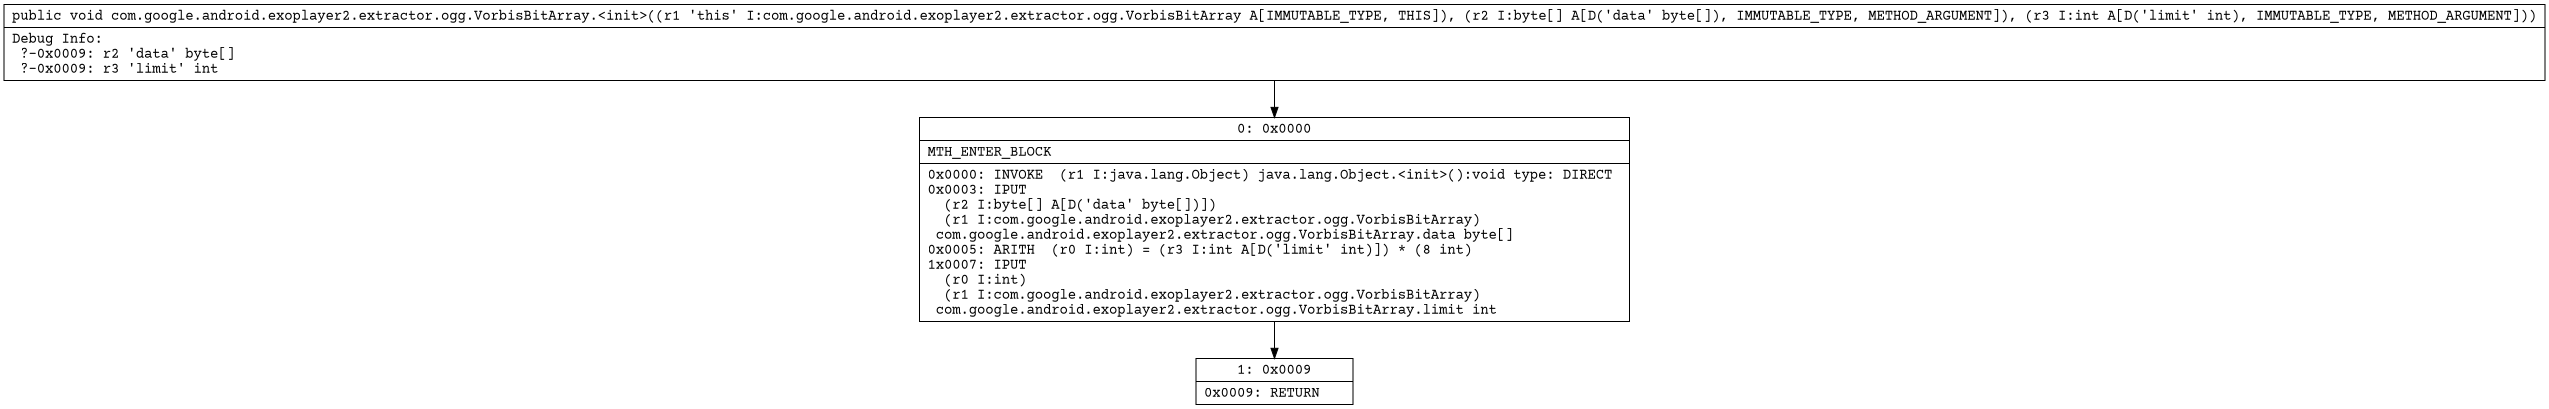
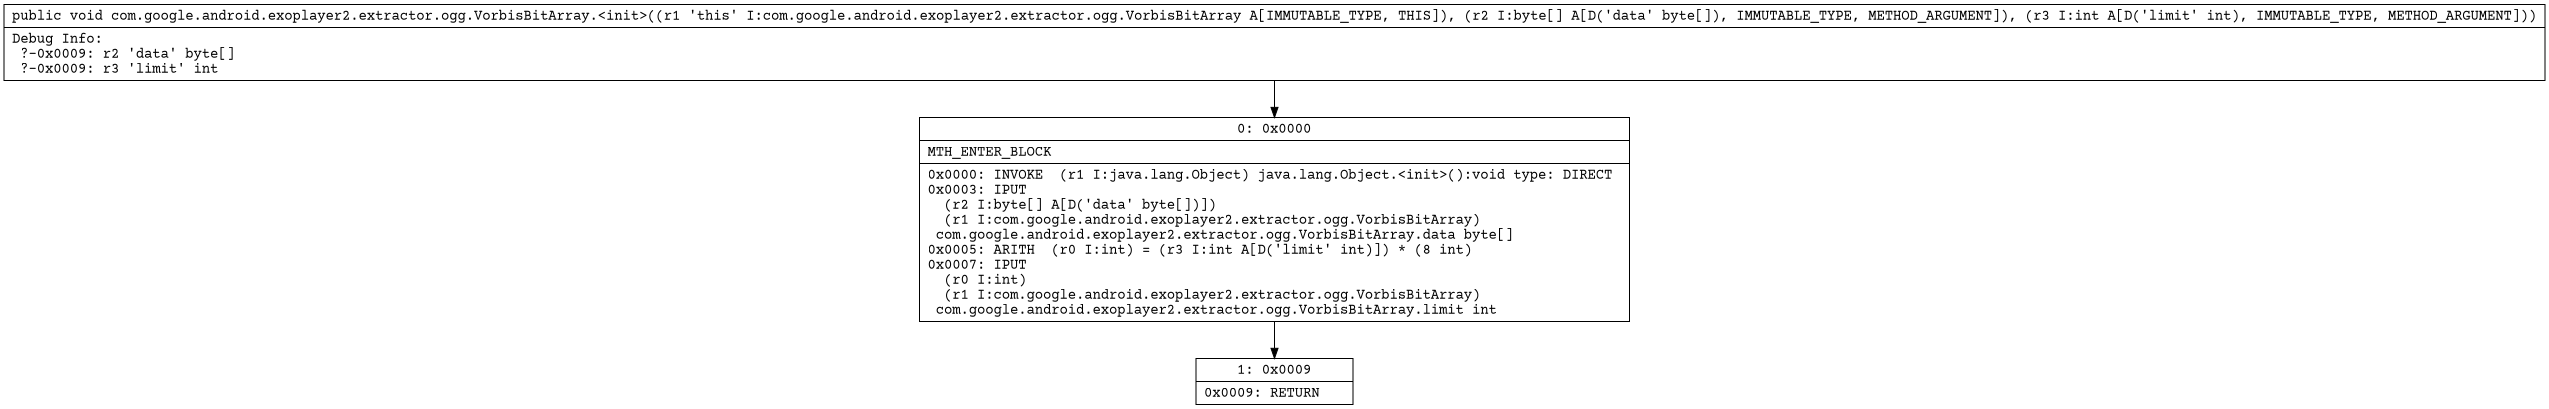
node "0: 0x0000": text "1x0007: IPUT" -> "0x0007: IPUT"
